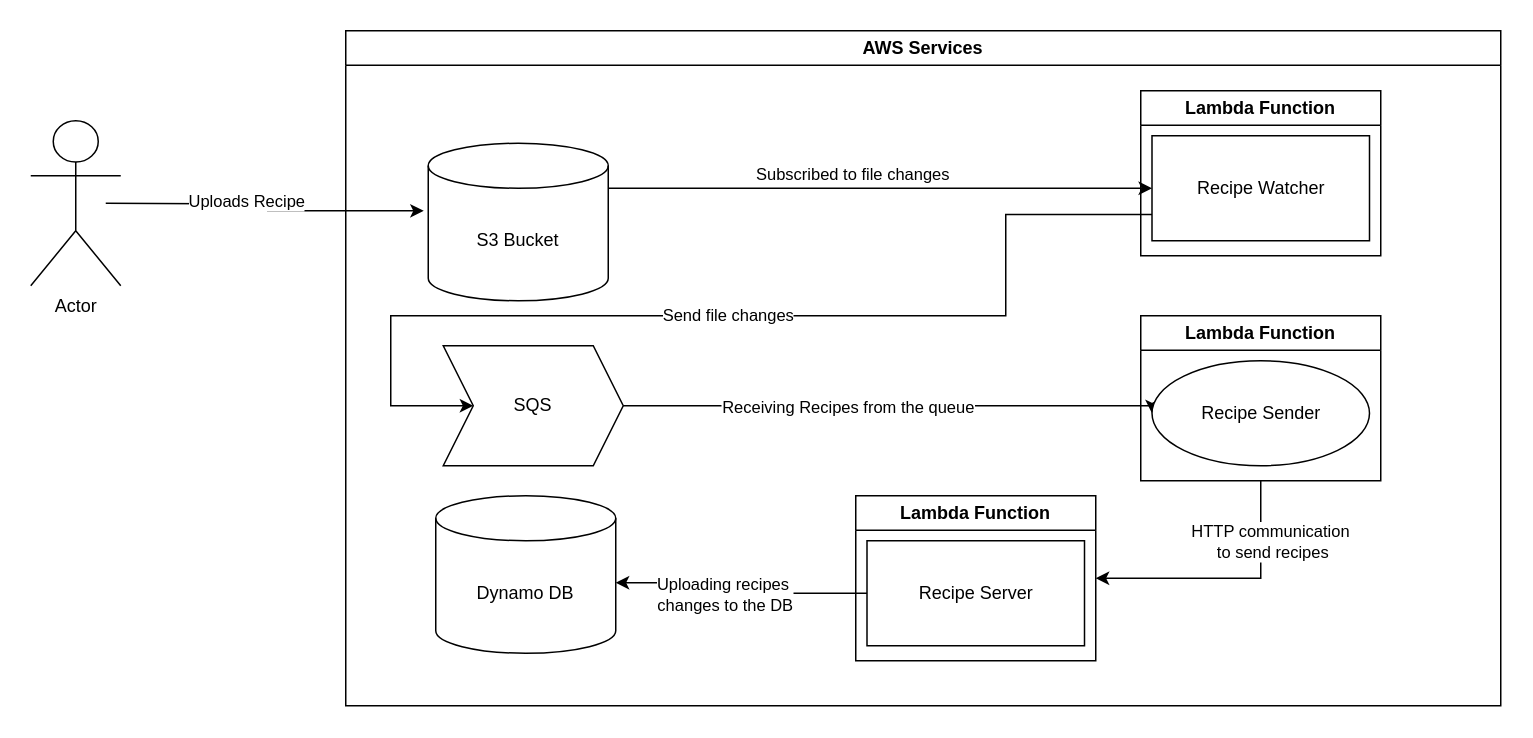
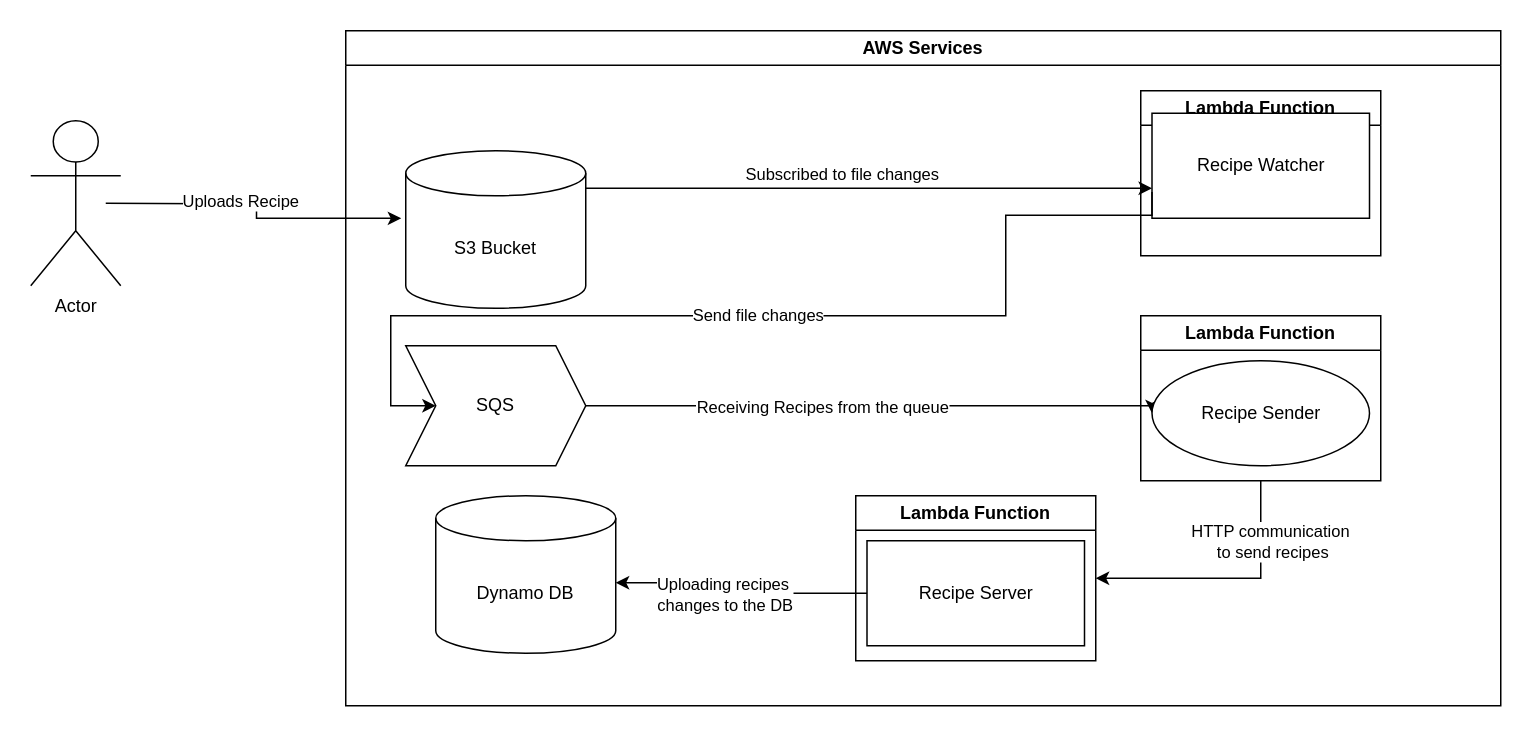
node "Recipe Watcher": moved (1261, 188) -> (1261, 166)
node "S3 Bucket": moved (518, 222) -> (496, 230)
node "SQS": moved (533, 406) -> (496, 406)
